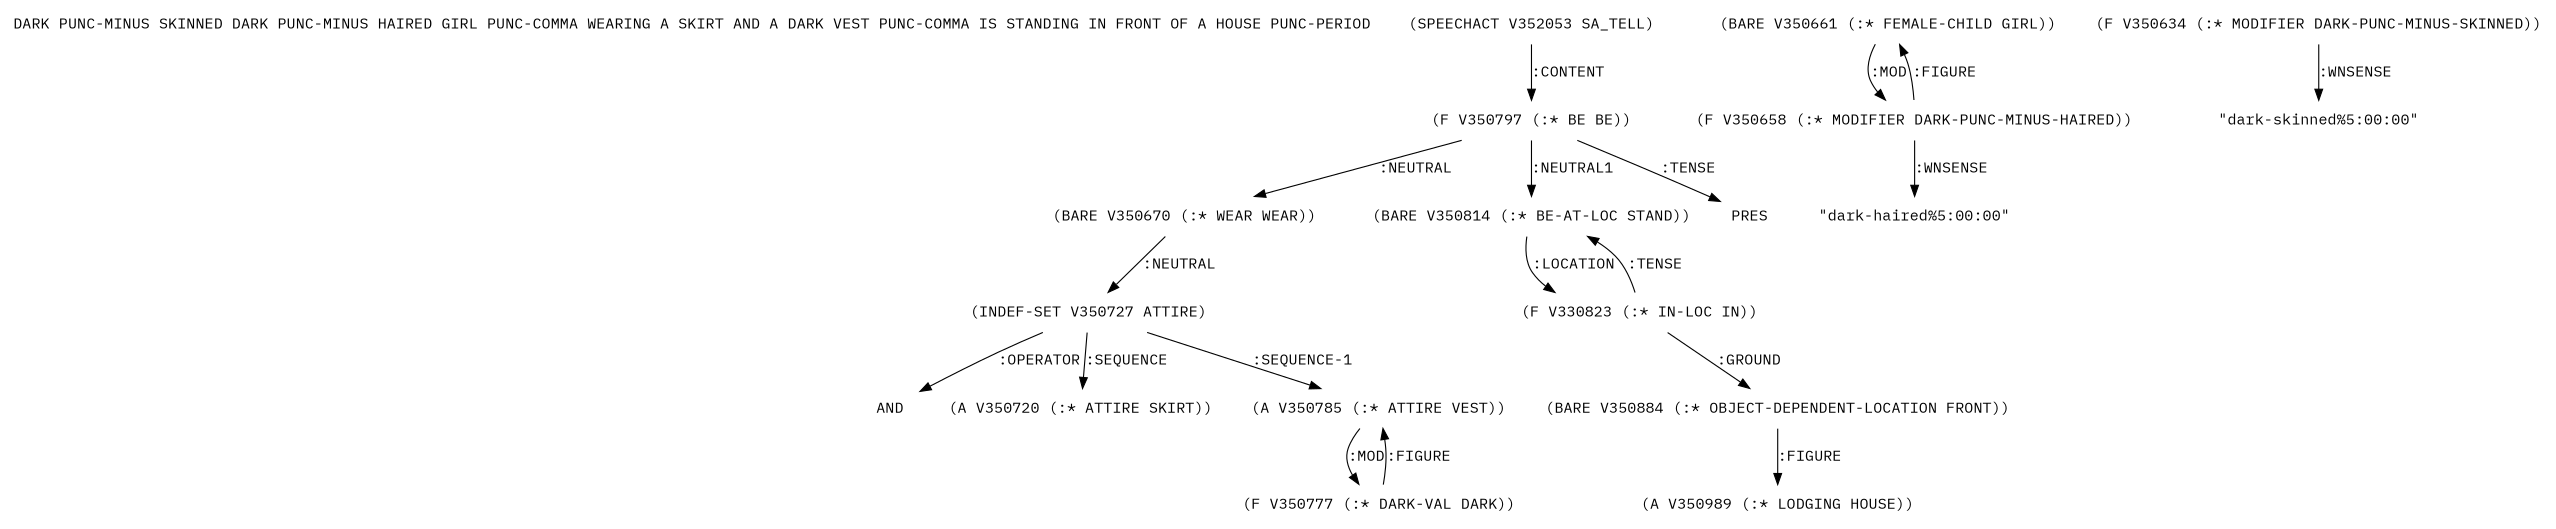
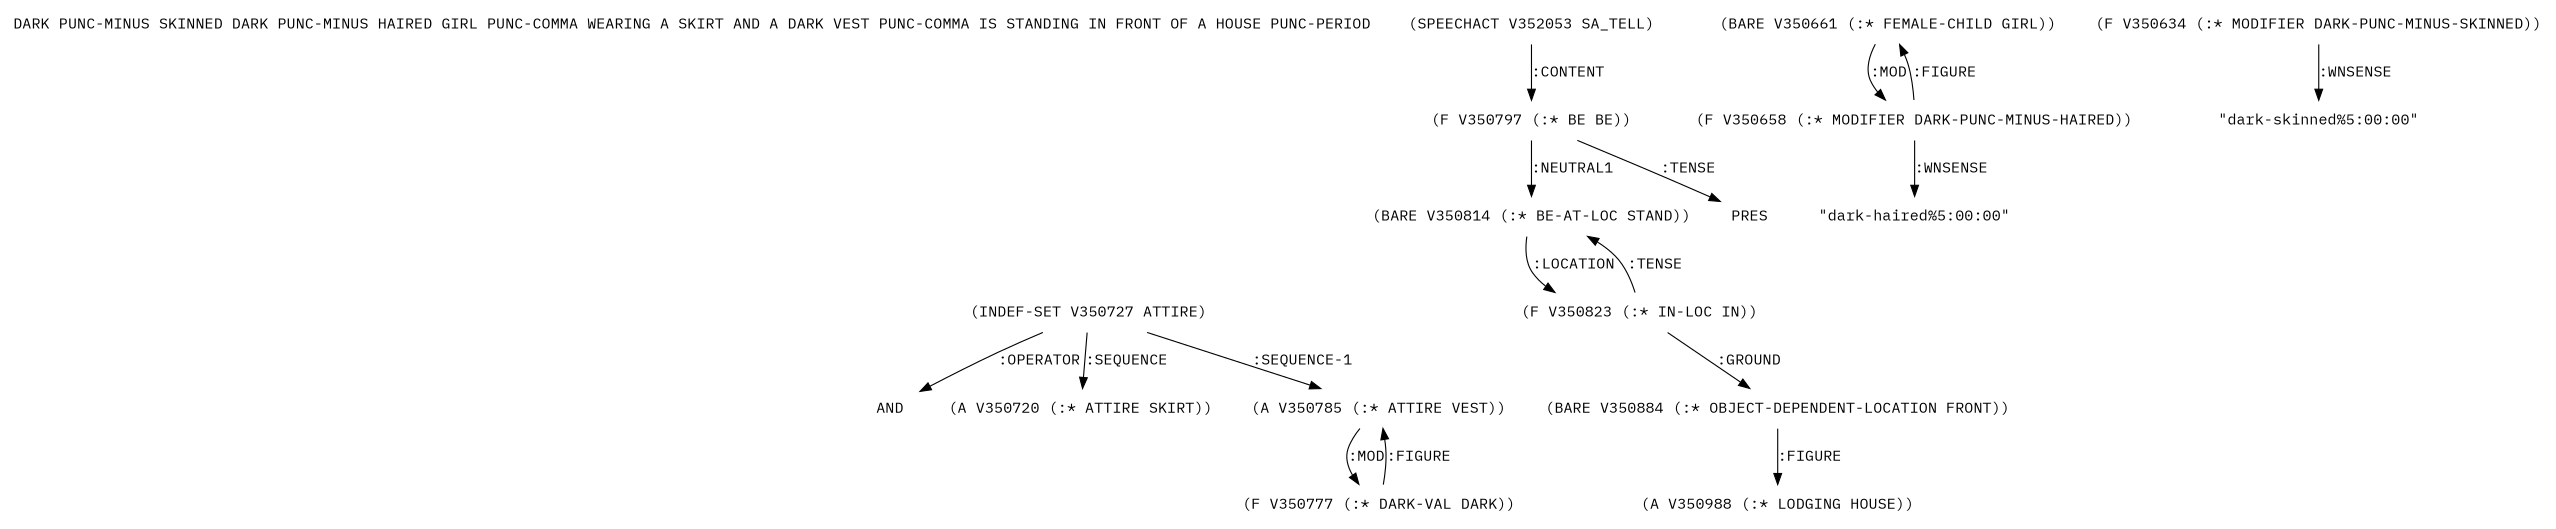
node "(BARE V350670 (:* WEAR WEAR))": removed
node "(F V330823 (:* IN-LOC IN))": label "(F V330823 (:* IN-LOC IN))" -> "(F V350823 (:* IN-LOC IN))"
node "(A V350989 (:* LODGING HOUSE))": label "(A V350989 (:* LODGING HOUSE))" -> "(A V350988 (:* LODGING HOUSE))"
